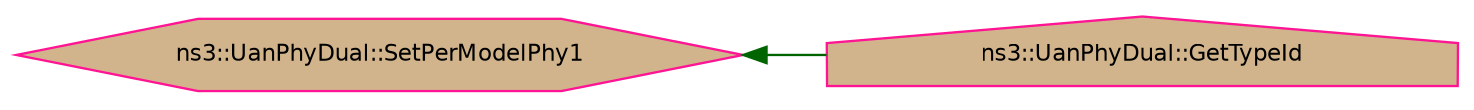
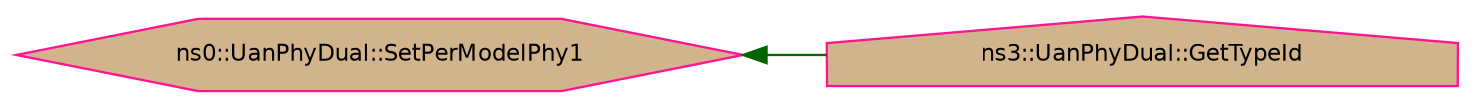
node "ns3::UanPhyDual::SetPerModelPhy1": label "ns3::UanPhyDual::SetPerModelPhy1" -> "ns0::UanPhyDual::SetPerModelPhy1"
